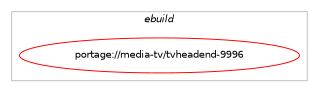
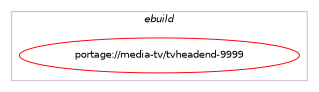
node "portage://media-tv/tvheadend-9996": label "portage://media-tv/tvheadend-9996" -> "portage://media-tv/tvheadend-9999"
